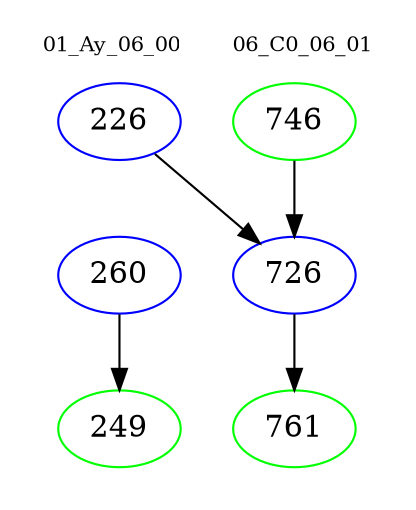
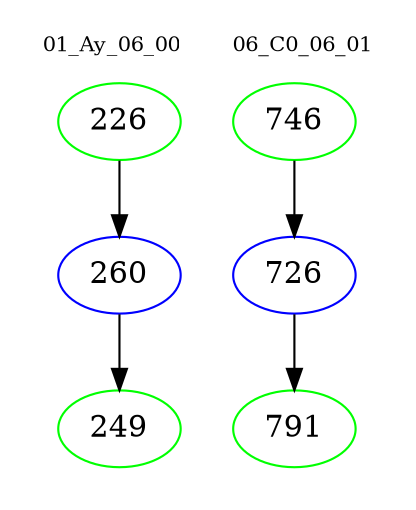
node "226": color blue -> green
edge "226" -> "726": now "226" -> "260"
node "761": label "761" -> "791"
